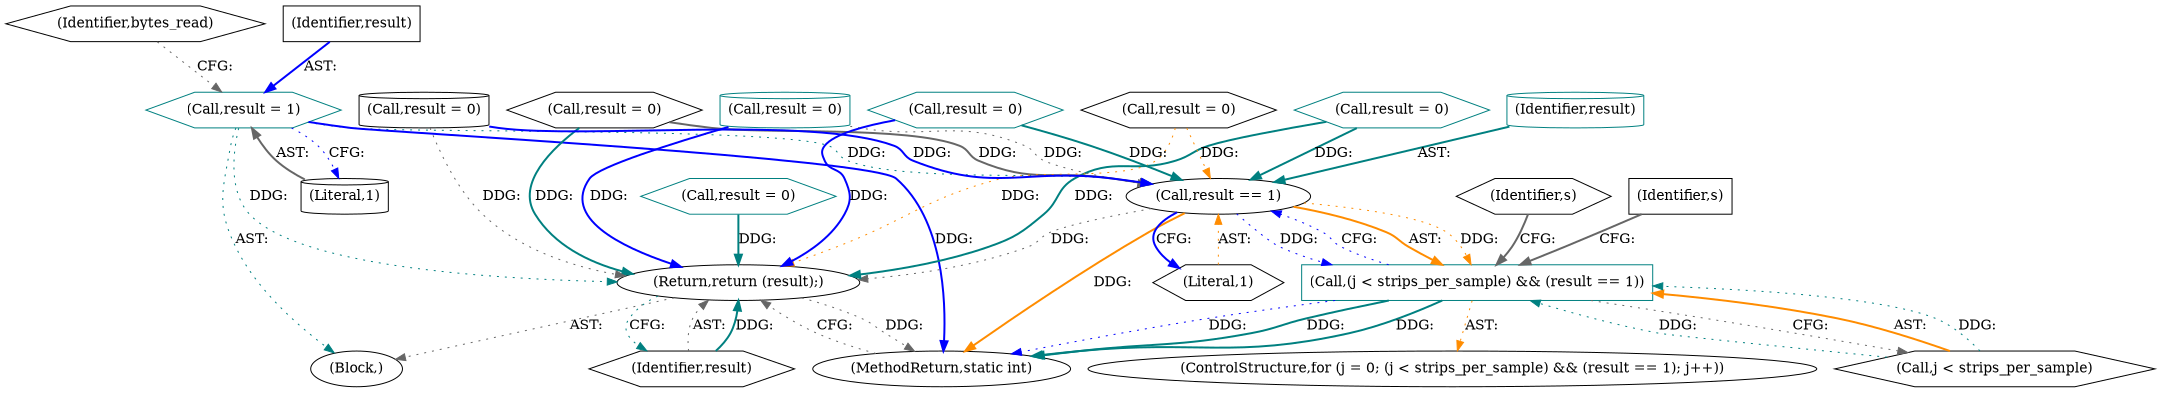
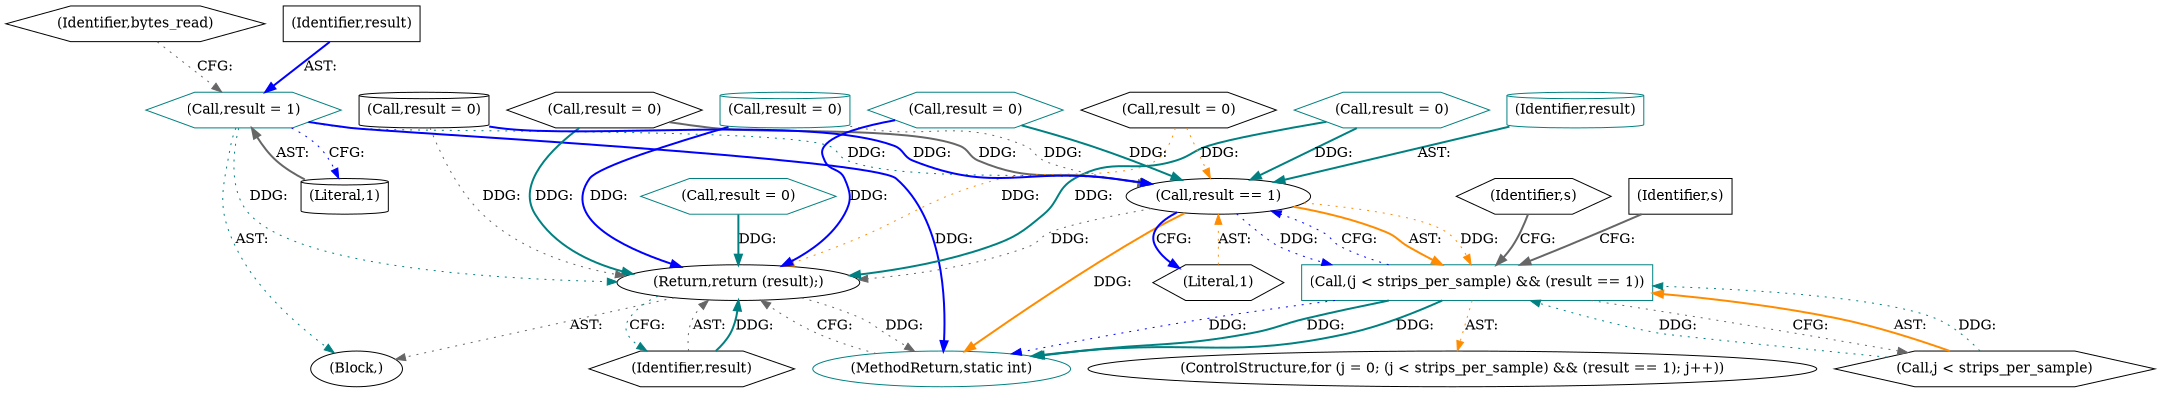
node "(MethodReturn,static int)": color black -> teal
